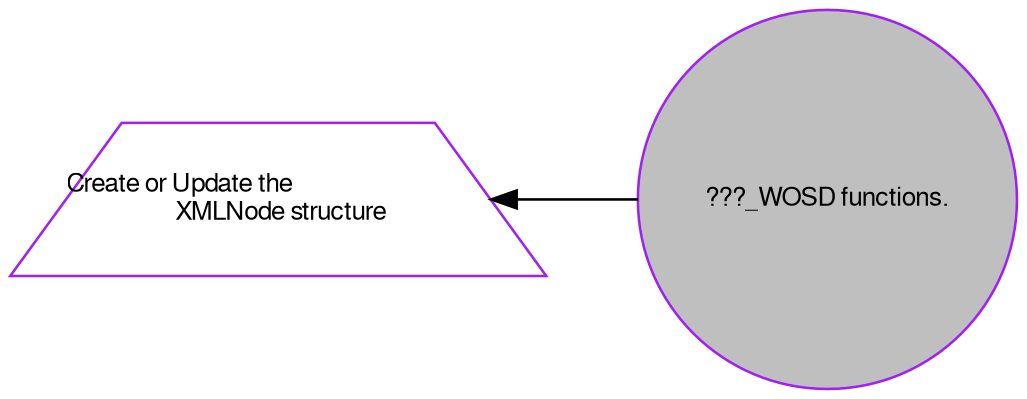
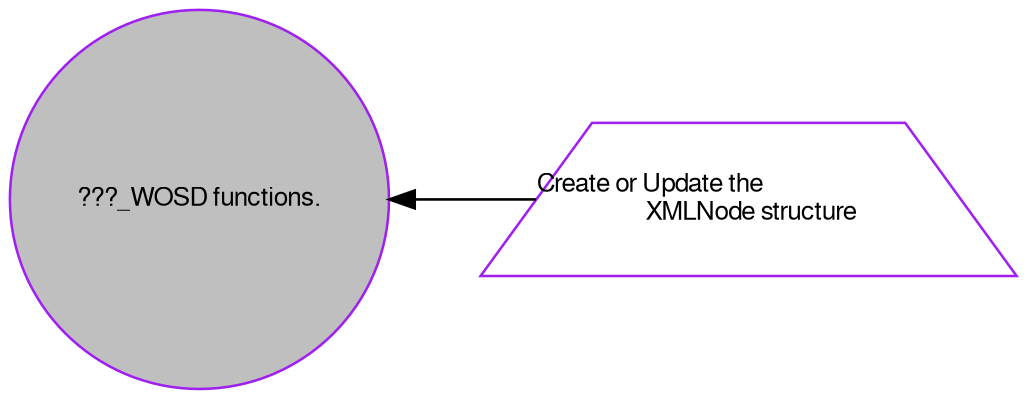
edge "???_WOSD functions." -> "Create or Update the XMLNode structure": reversed
